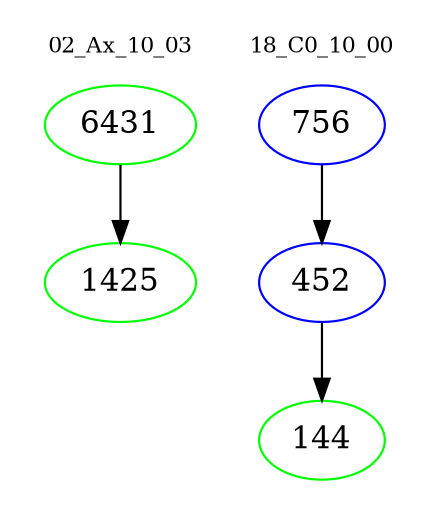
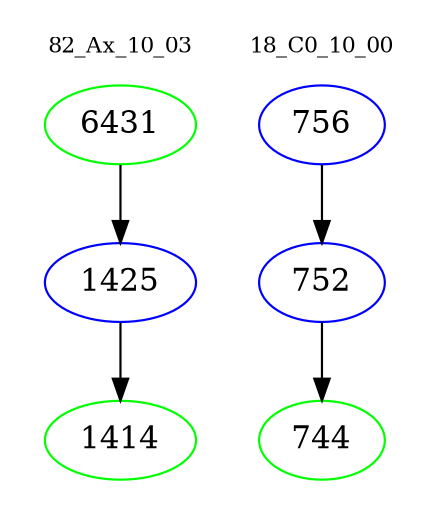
cluster "02_Ax_10_03": label "02_Ax_10_03" -> "82_Ax_10_03"
node "1425": color green -> blue
node "452": label "452" -> "752"
node "1414": added
node "144": label "144" -> "744"
